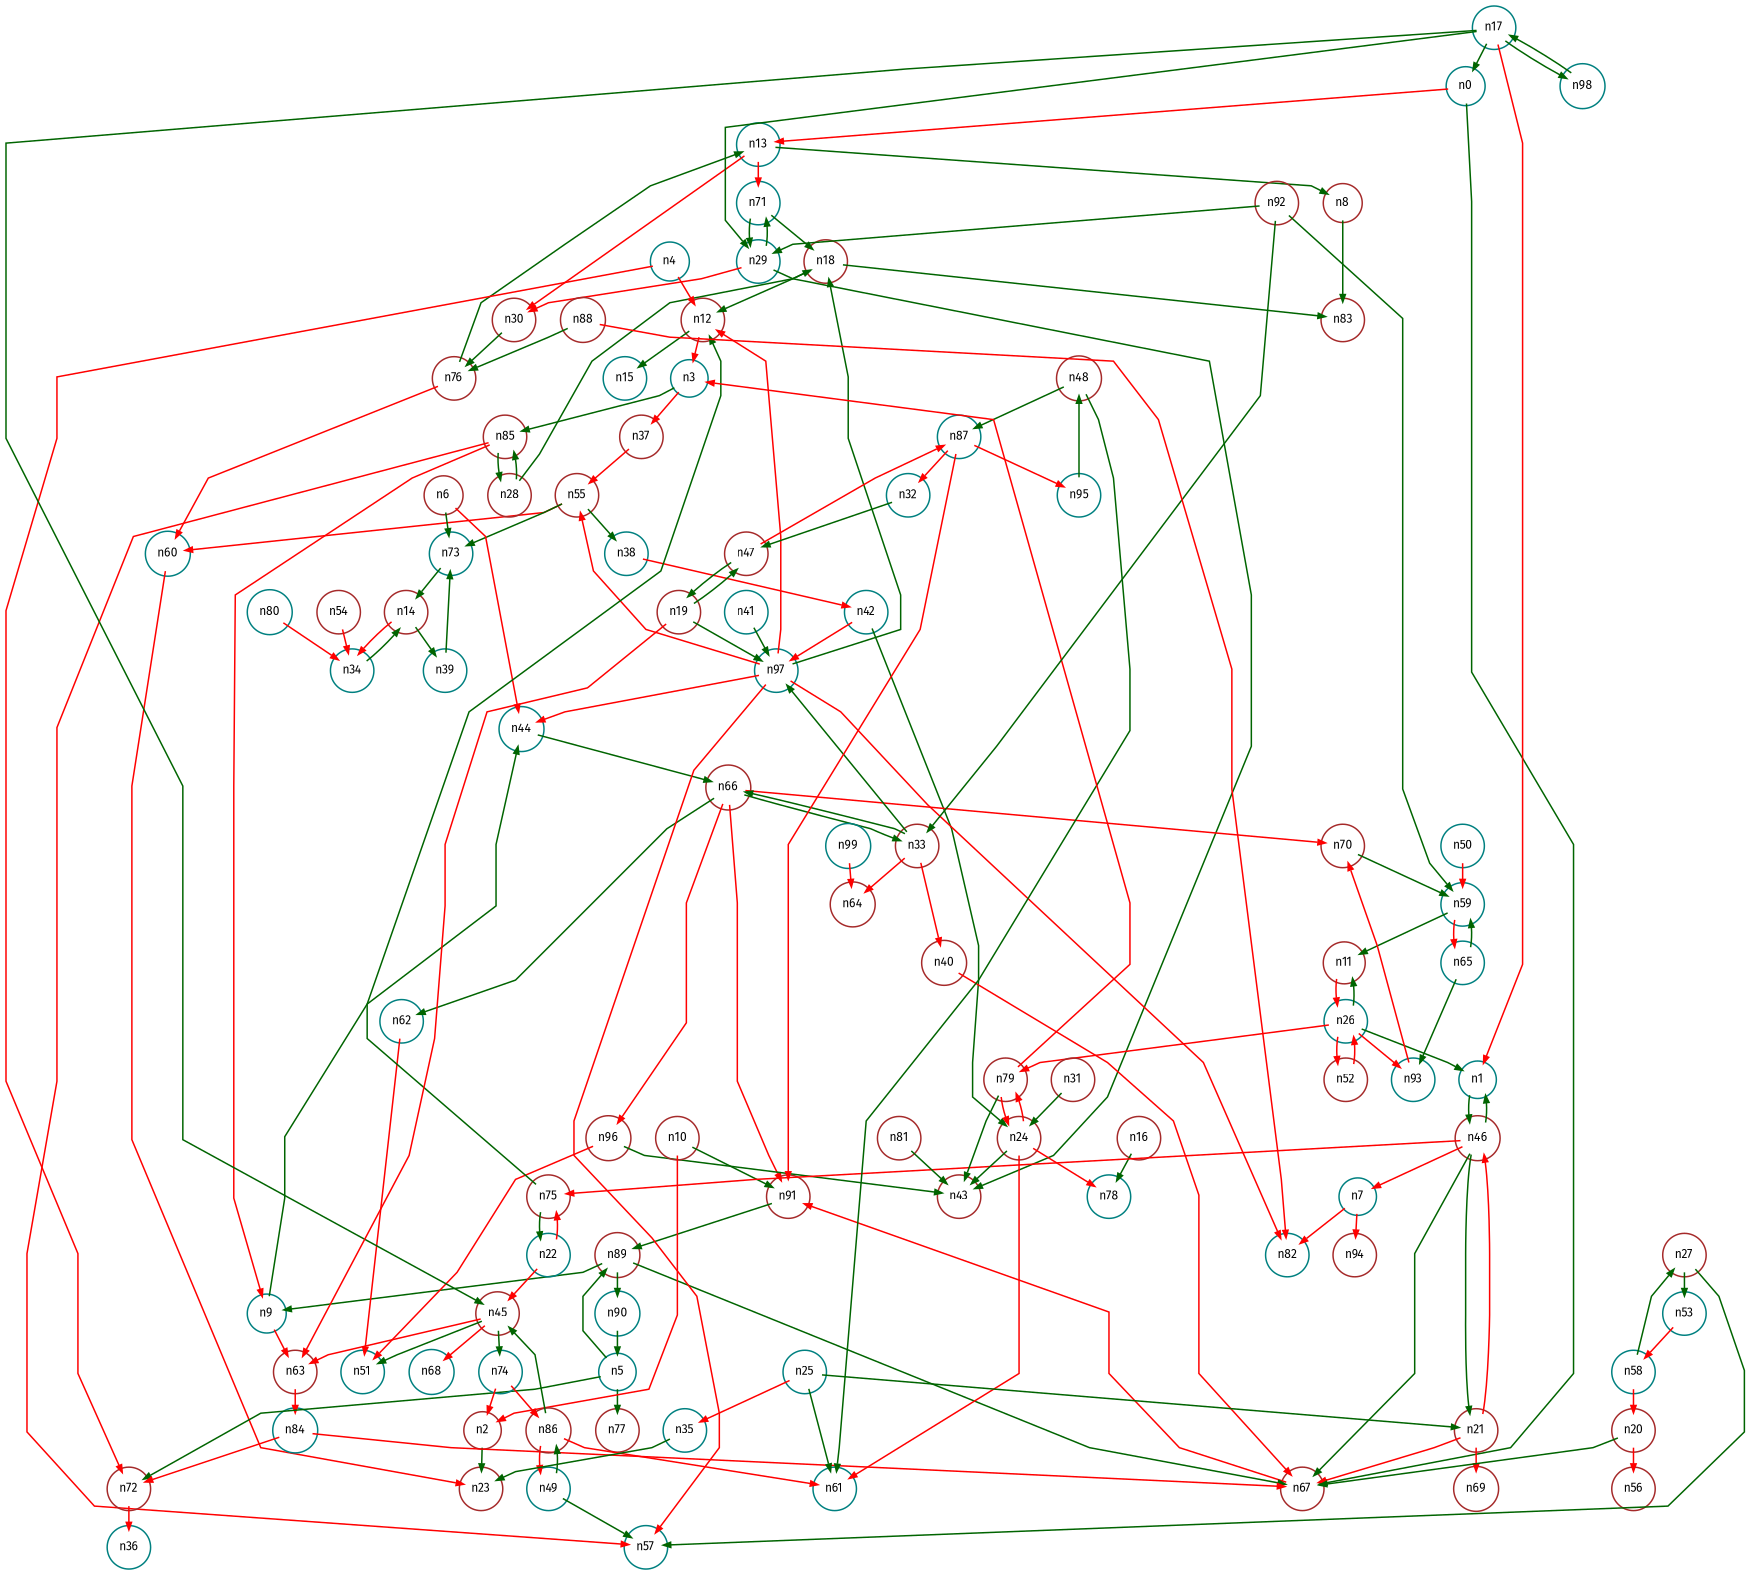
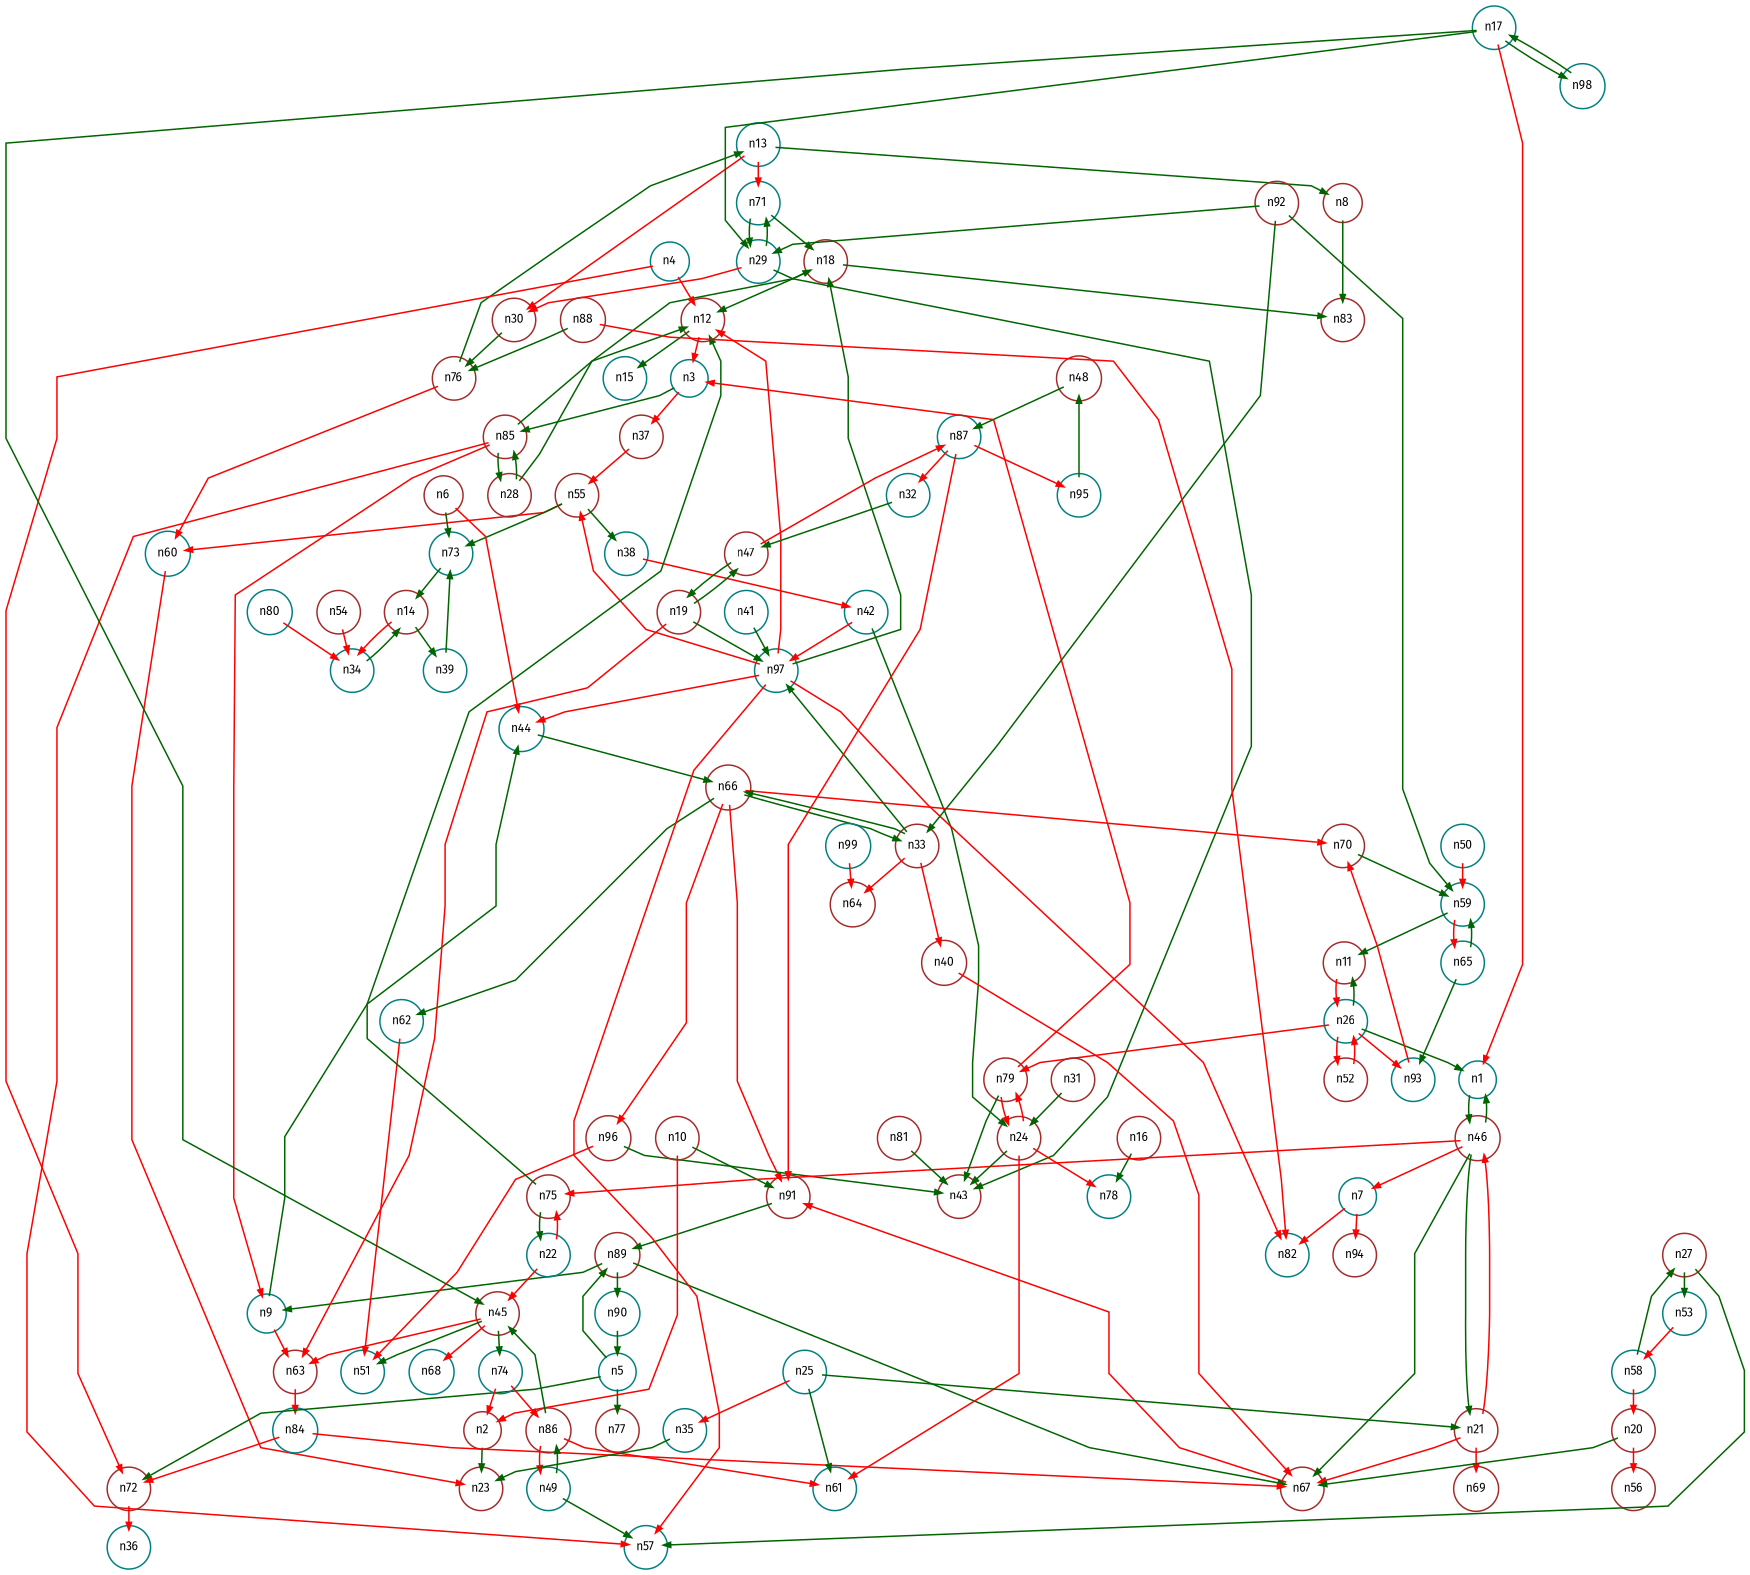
node "n0": removed
edge "n85" -> "n12": added
edge "n48" -> "n61": removed
